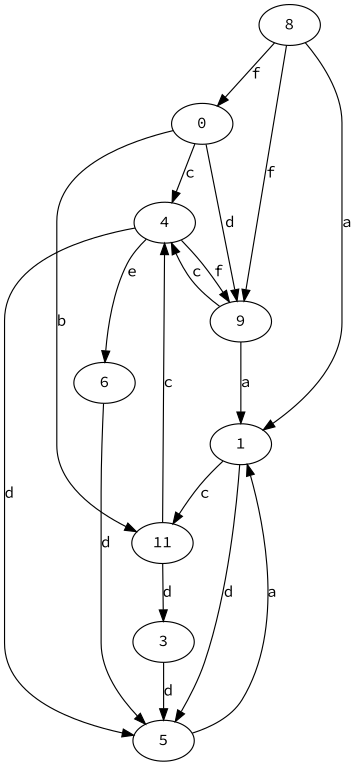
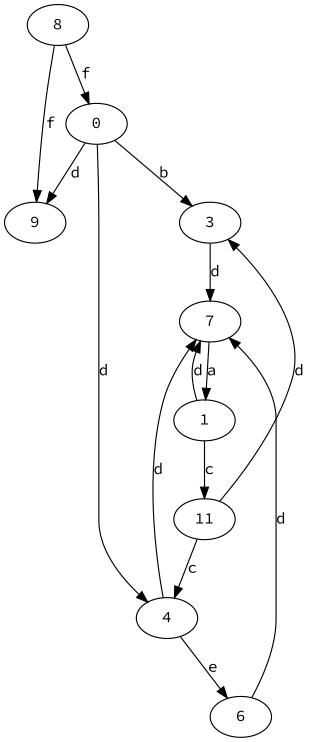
edge "0" -> "4": label "c" -> "d"
edge "8" -> "1": removed, label "a"
edge "4" -> "9": removed, label "f"
edge "9" -> "4": removed, label "c"
edge "0" -> "11": now "0" -> "3"
edge "9" -> "1": removed, label "a"
node "5": label "5" -> "7"
